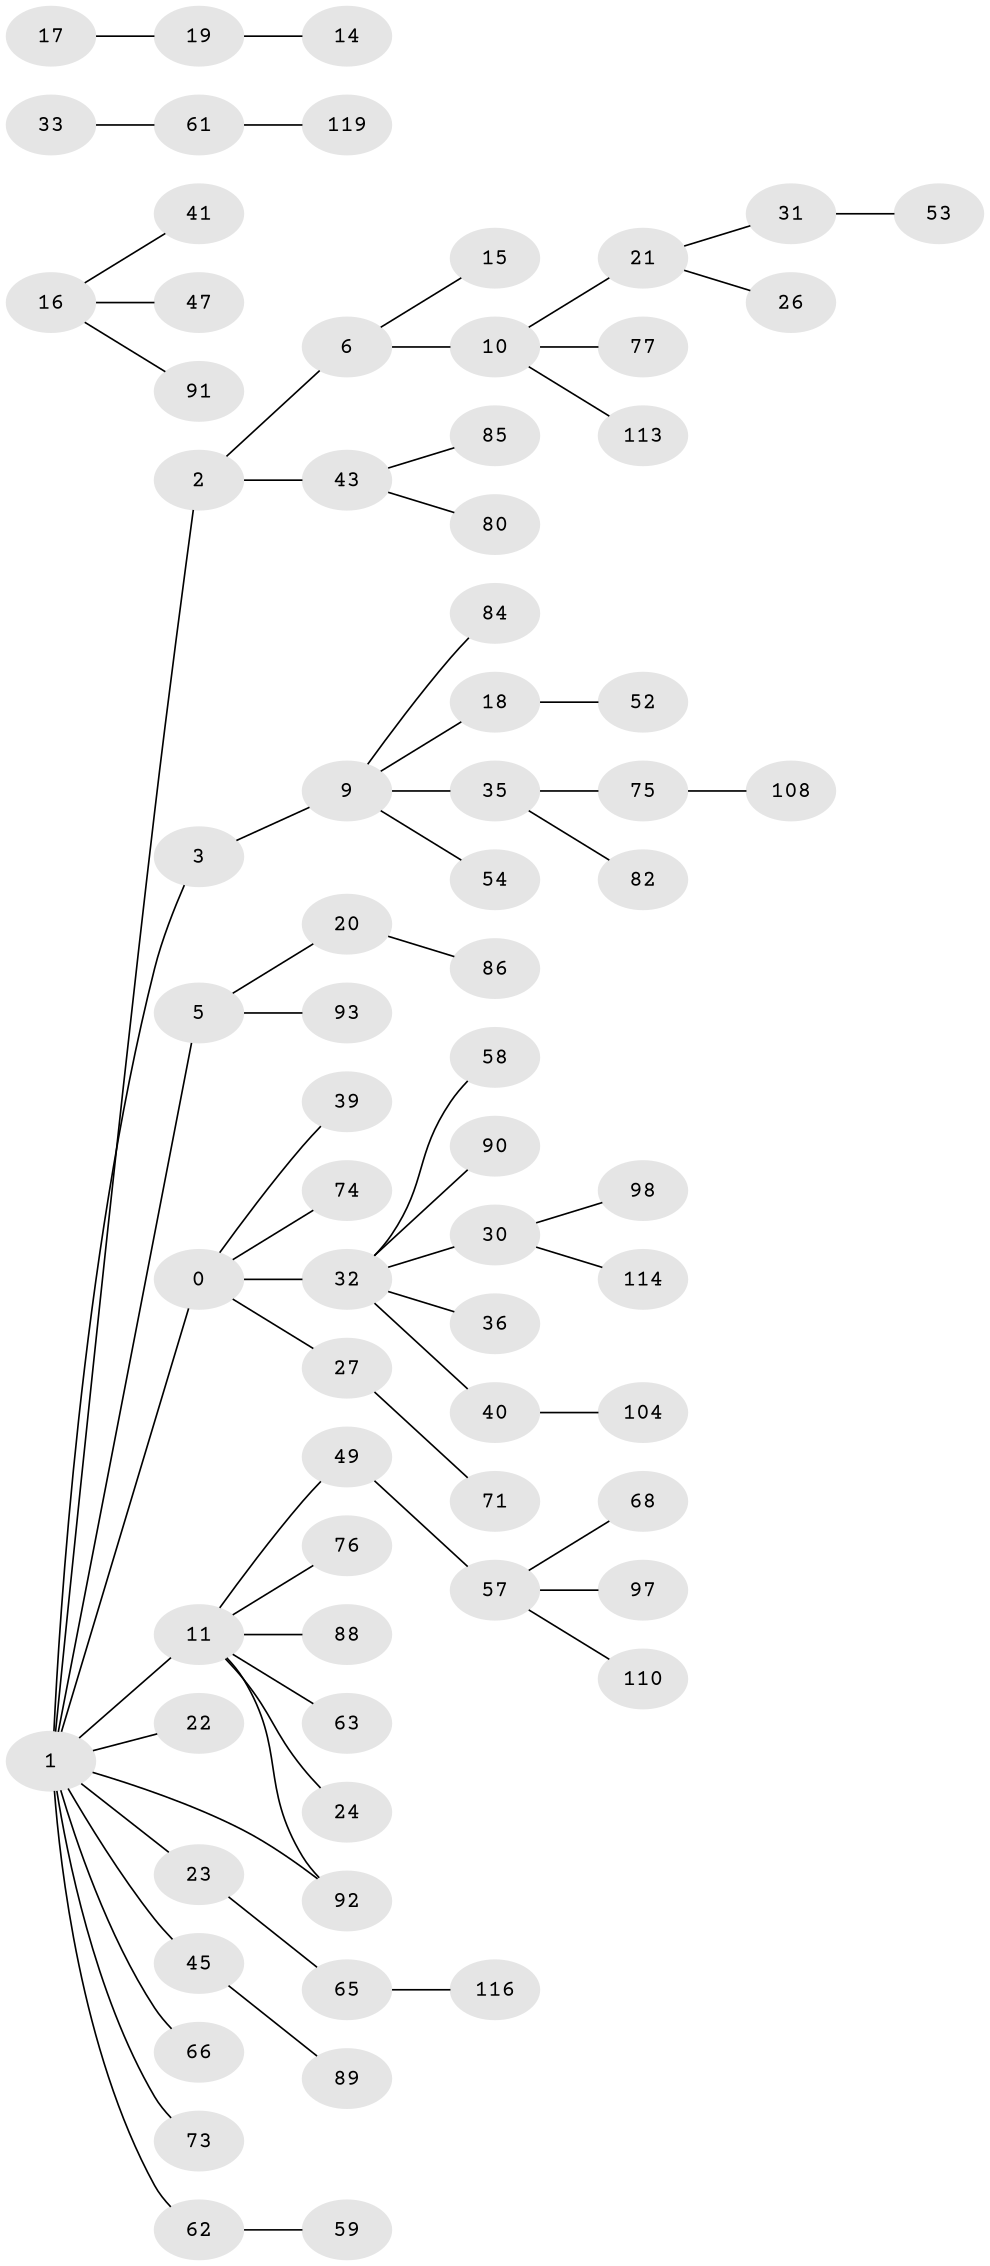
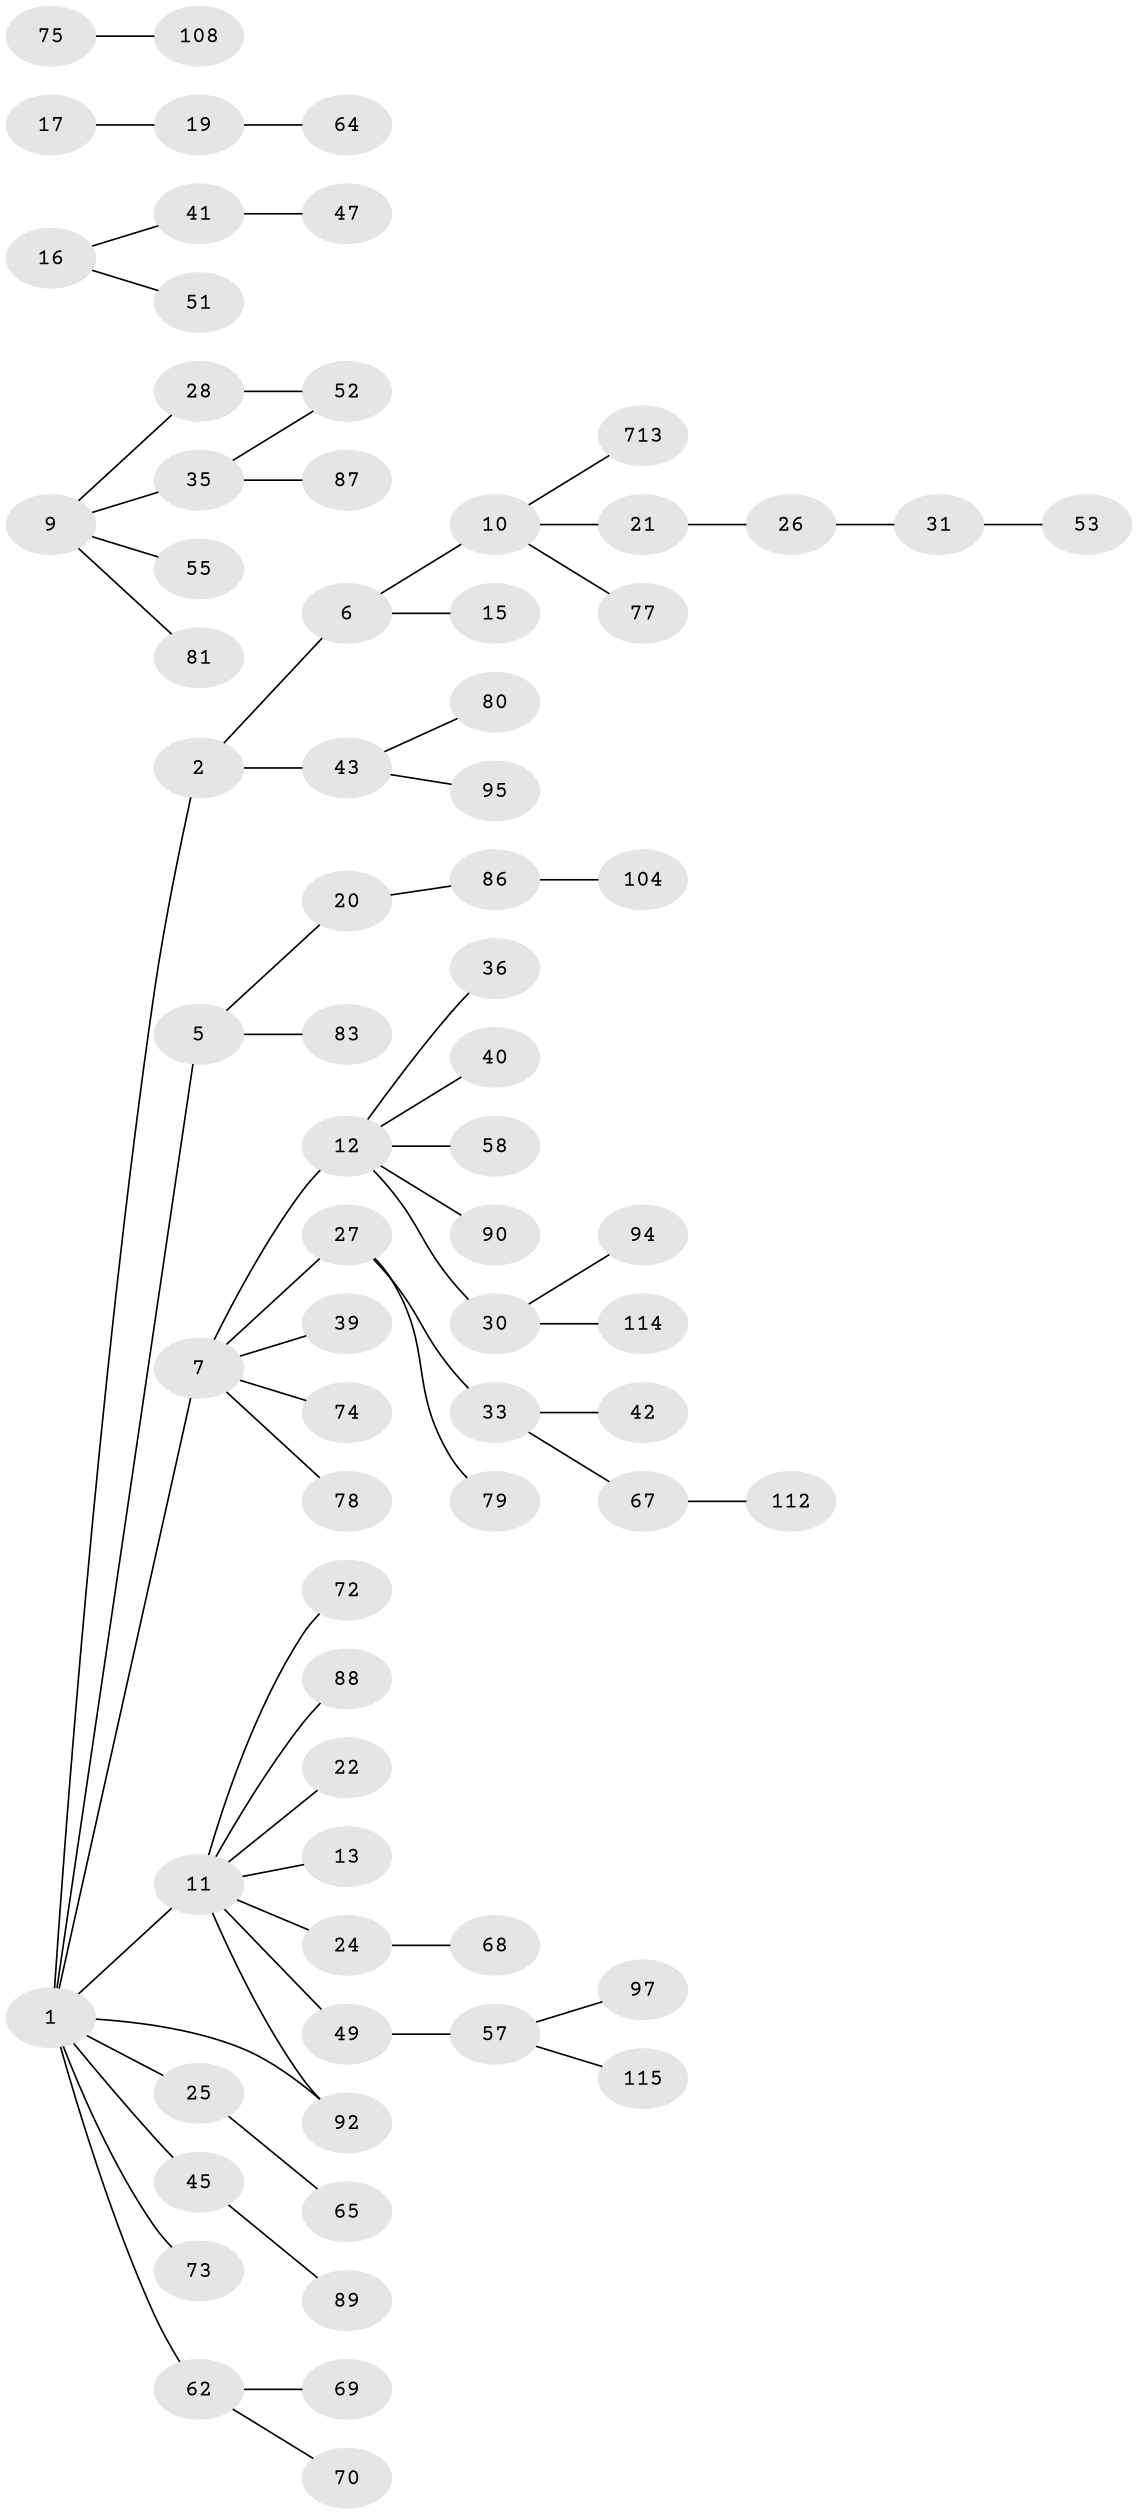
node "14": label "14" -> "64"
node "61": label "61" -> "67"
node "119": label "119" -> "112"
edge "31" -- "21": now "31" -- "26"
edge "16" -- "47": now "41" -- "47"
node "91": label "91" -> "51"
node "85": label "85" -> "95"
node "113": label "113" -> "713"
node "84": label "84" -> "81"
node "18": label "18" -> "28"
edge "35" -- "75": now "35" -- "52"
node "3": removed
node "54": label "54" -> "55"
node "82": label "82" -> "87"
node "93": label "93" -> "83"
node "98": label "98" -> "94"
node "0": label "0" -> "7"
node "32": label "32" -> "12"
edge "27" -- "33": added
edge "40" -- "104": now "86" -- "104"
node "42": added
node "78": added
node "71": label "71" -> "79"
node "76": label "76" -> "72"
edge "68" -- "57": now "68" -- "24"
node "110": label "110" -> "115"
node "63": label "63" -> "13"
edge "22" -- "1": now "22" -- "11"
node "23": label "23" -> "25"
node "116": removed
node "66": removed
node "59": label "59" -> "69"
node "70": added
